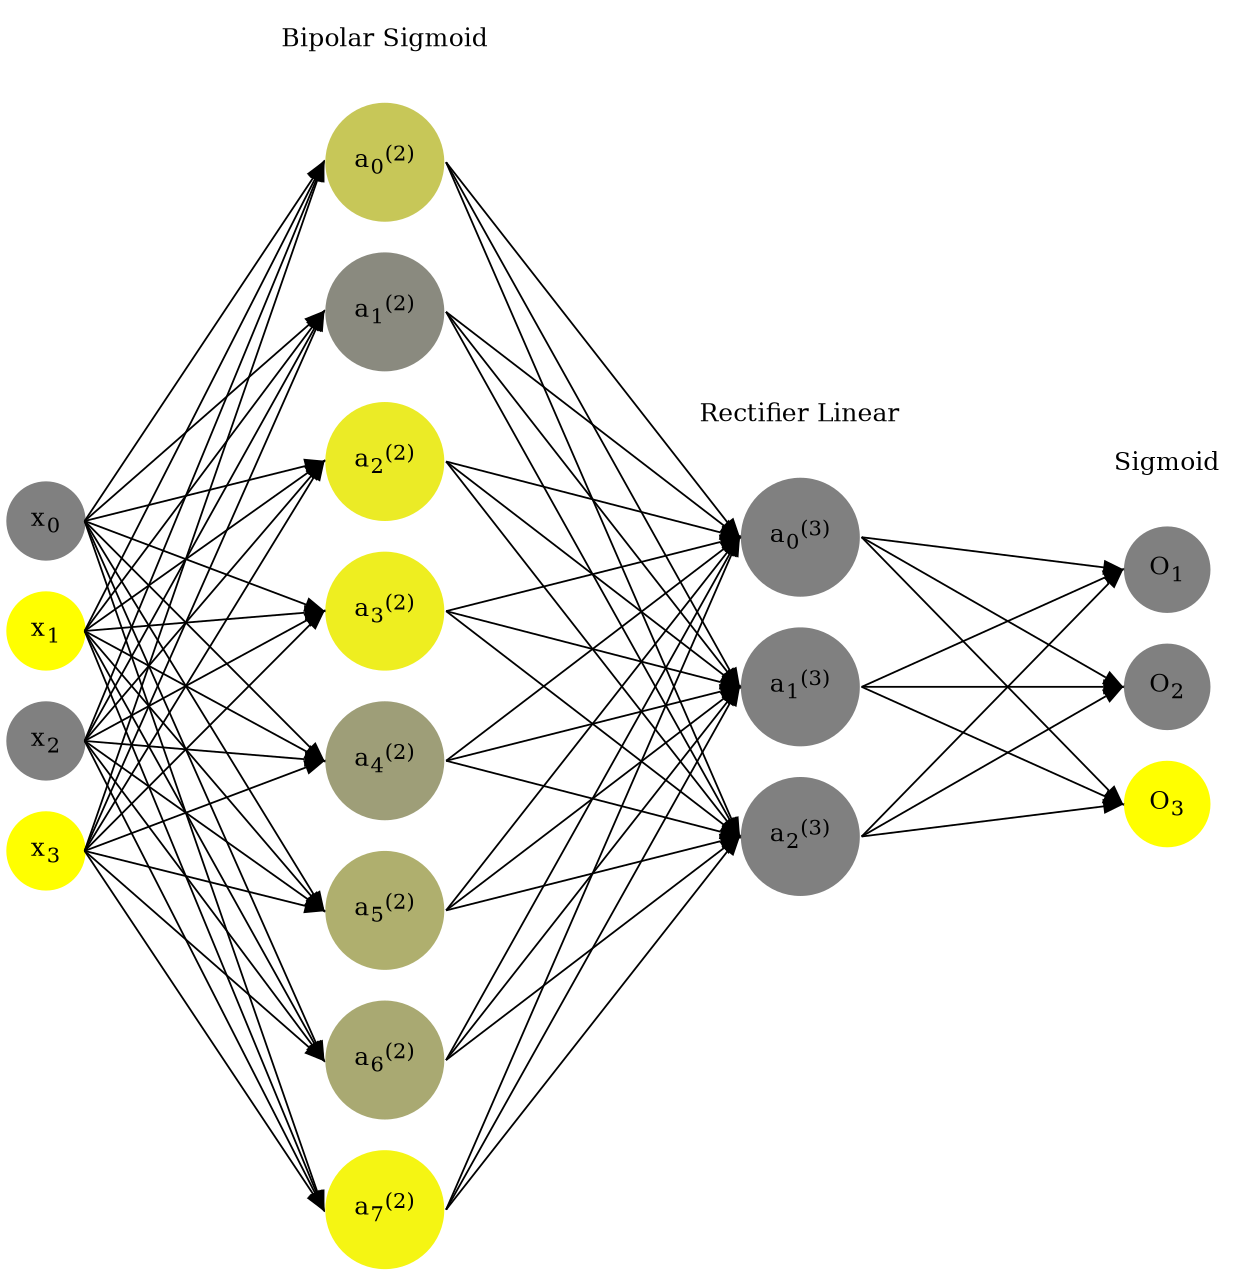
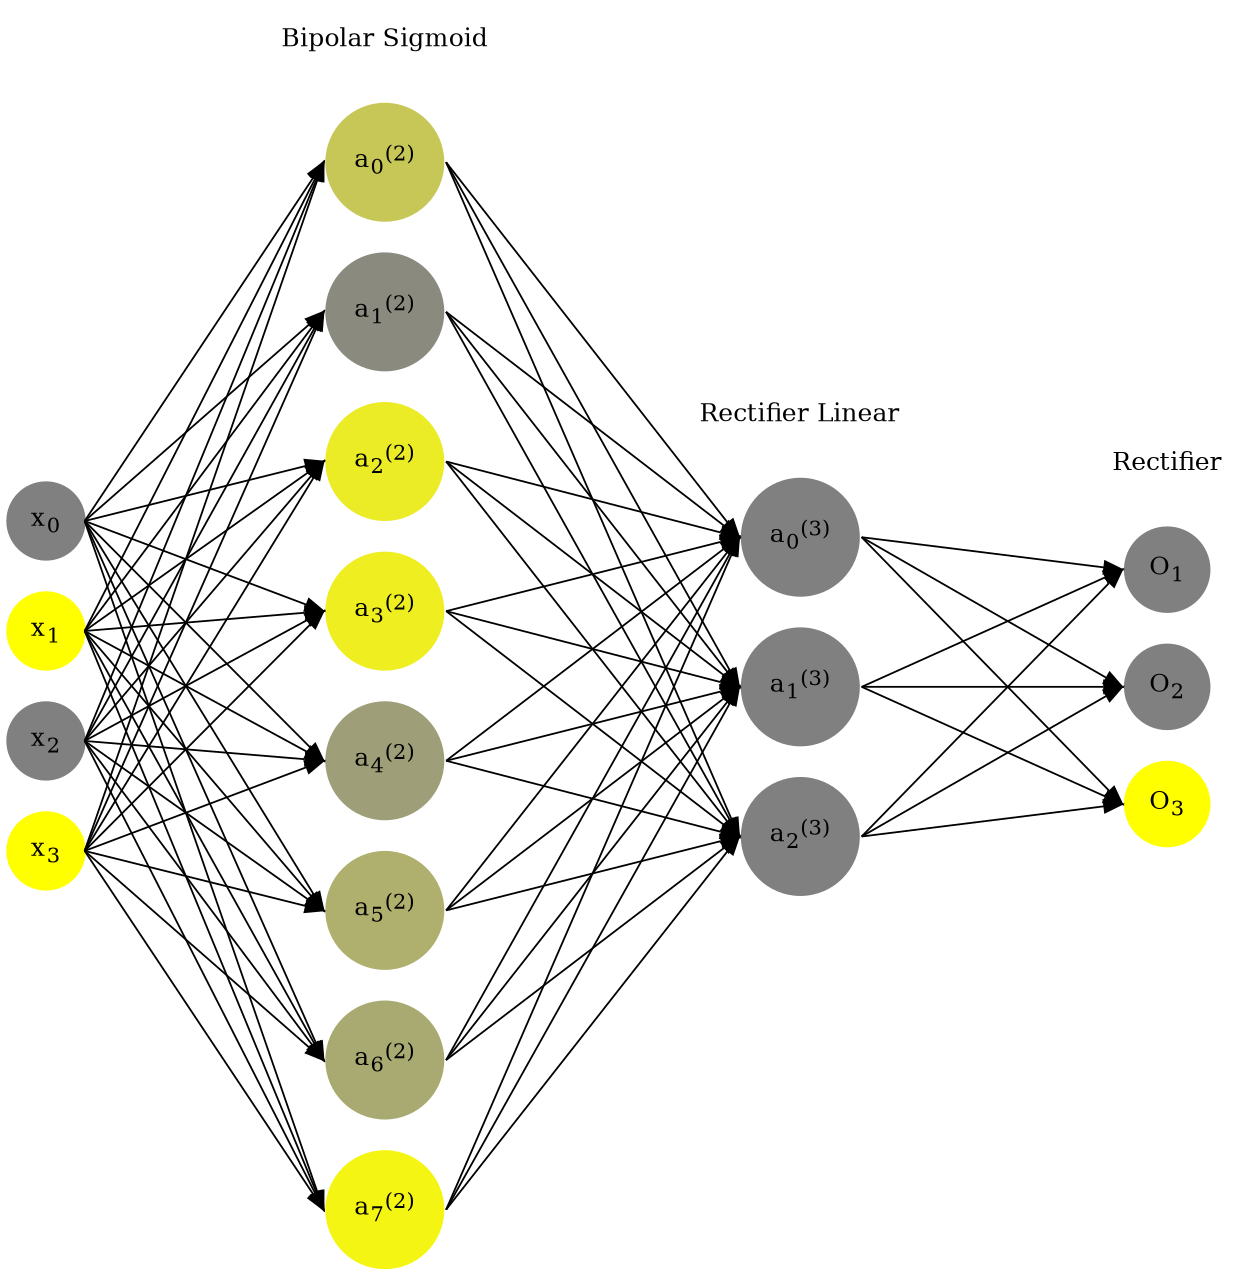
node "Sigmoid": label "Sigmoid" -> "Rectifier"
